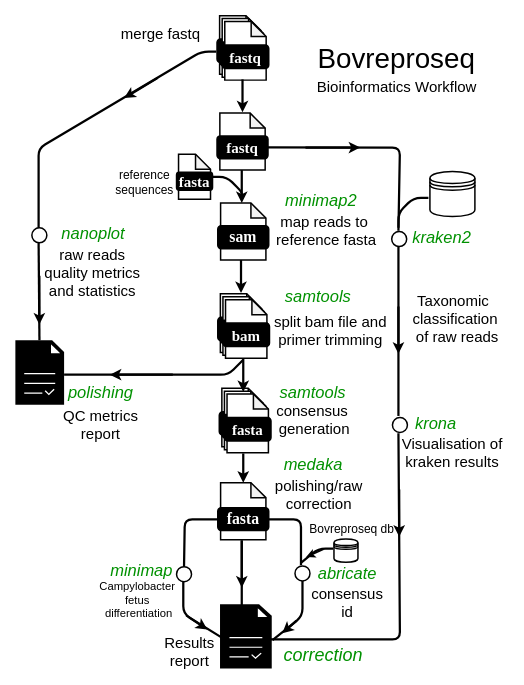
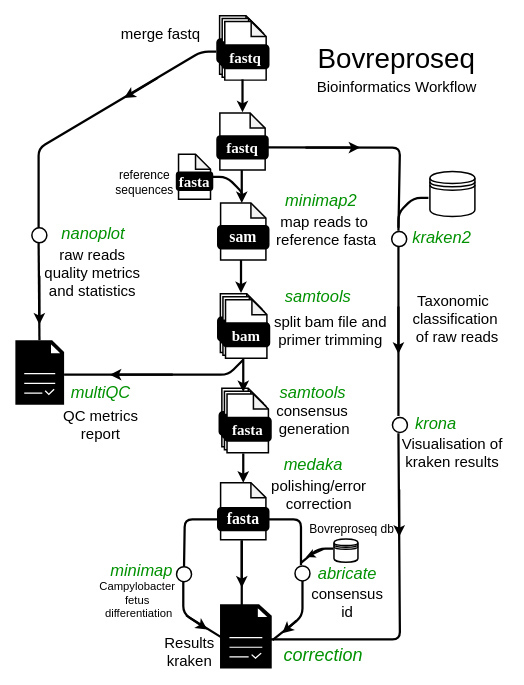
node "polishing": label "polishing" -> "multiQC"
node "polishing/raw correction": label "polishing/raw correction" -> "polishing/error correction"
node "Results report": label "Results report" -> "Results kraken"
